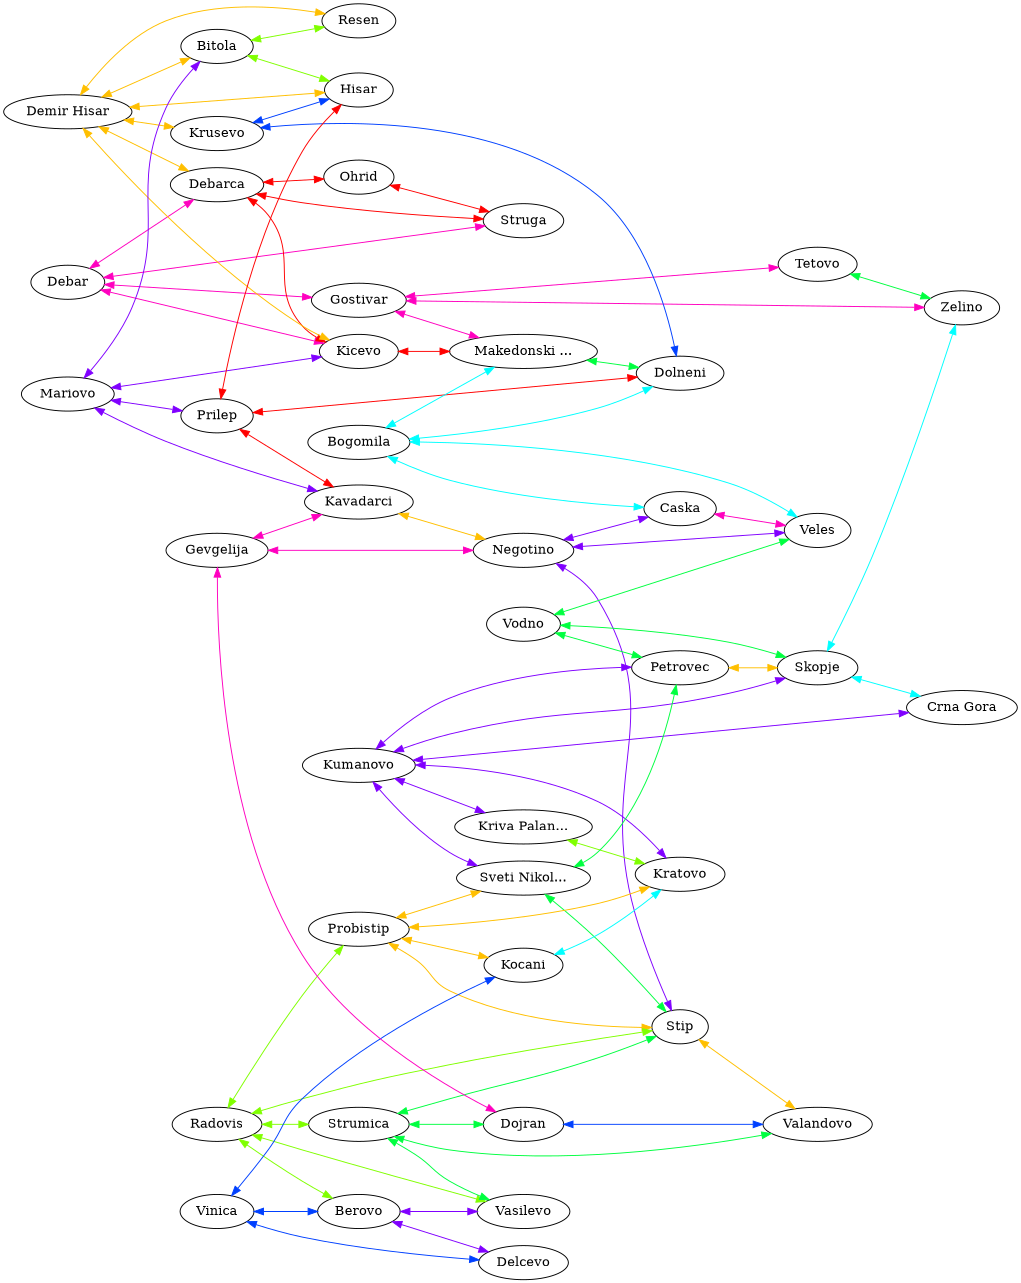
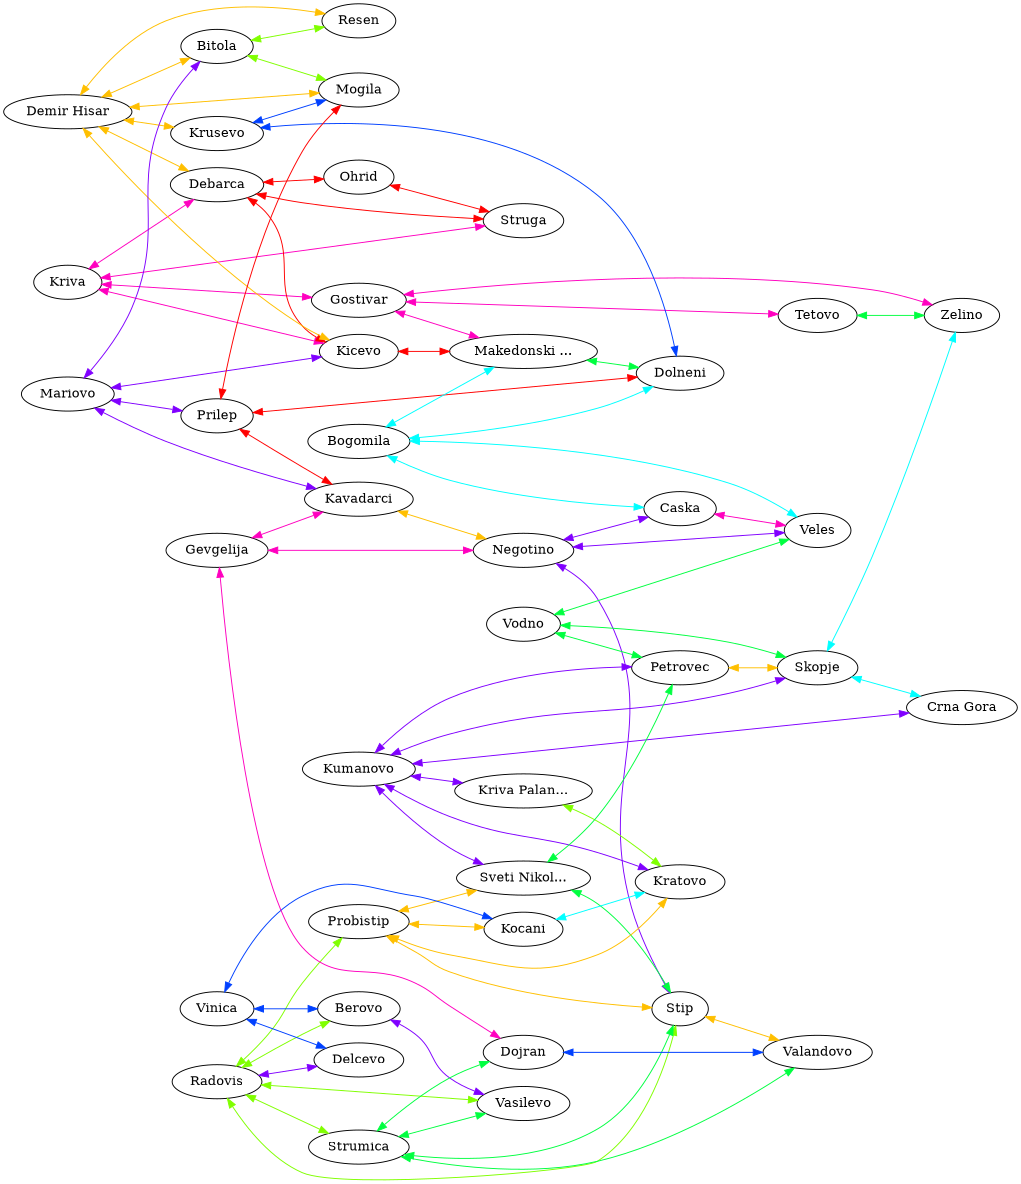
node "Hisar": label "Hisar" -> "Mogila"
node "Debar": label "Debar" -> "Kriva"
edge "Berovo" -- "Delcevo": now "Radovis" -- "Delcevo"
